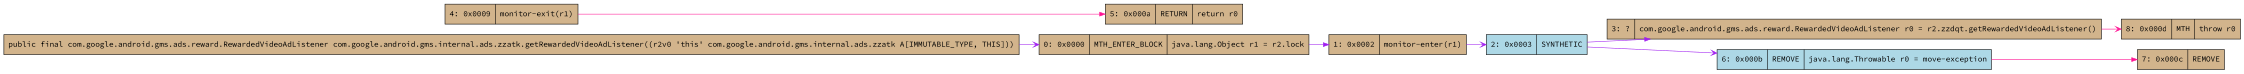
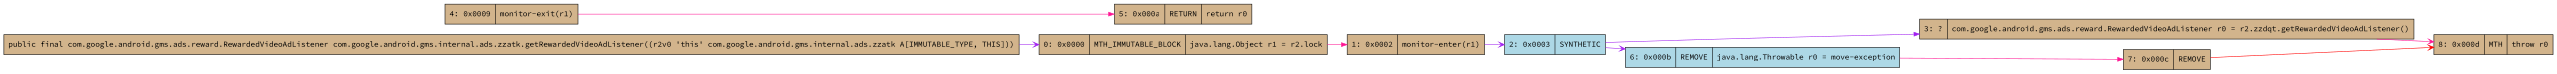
node "0: 0x0000": text "MTH_ENTER_BLOCK" -> "MTH_IMMUTABLE_BLOCK"
edge "0: 0x0000" -> "1: 0x0002": color purple -> deeppink
edge "7: 0x000c" -> "8: 0x000d": added
